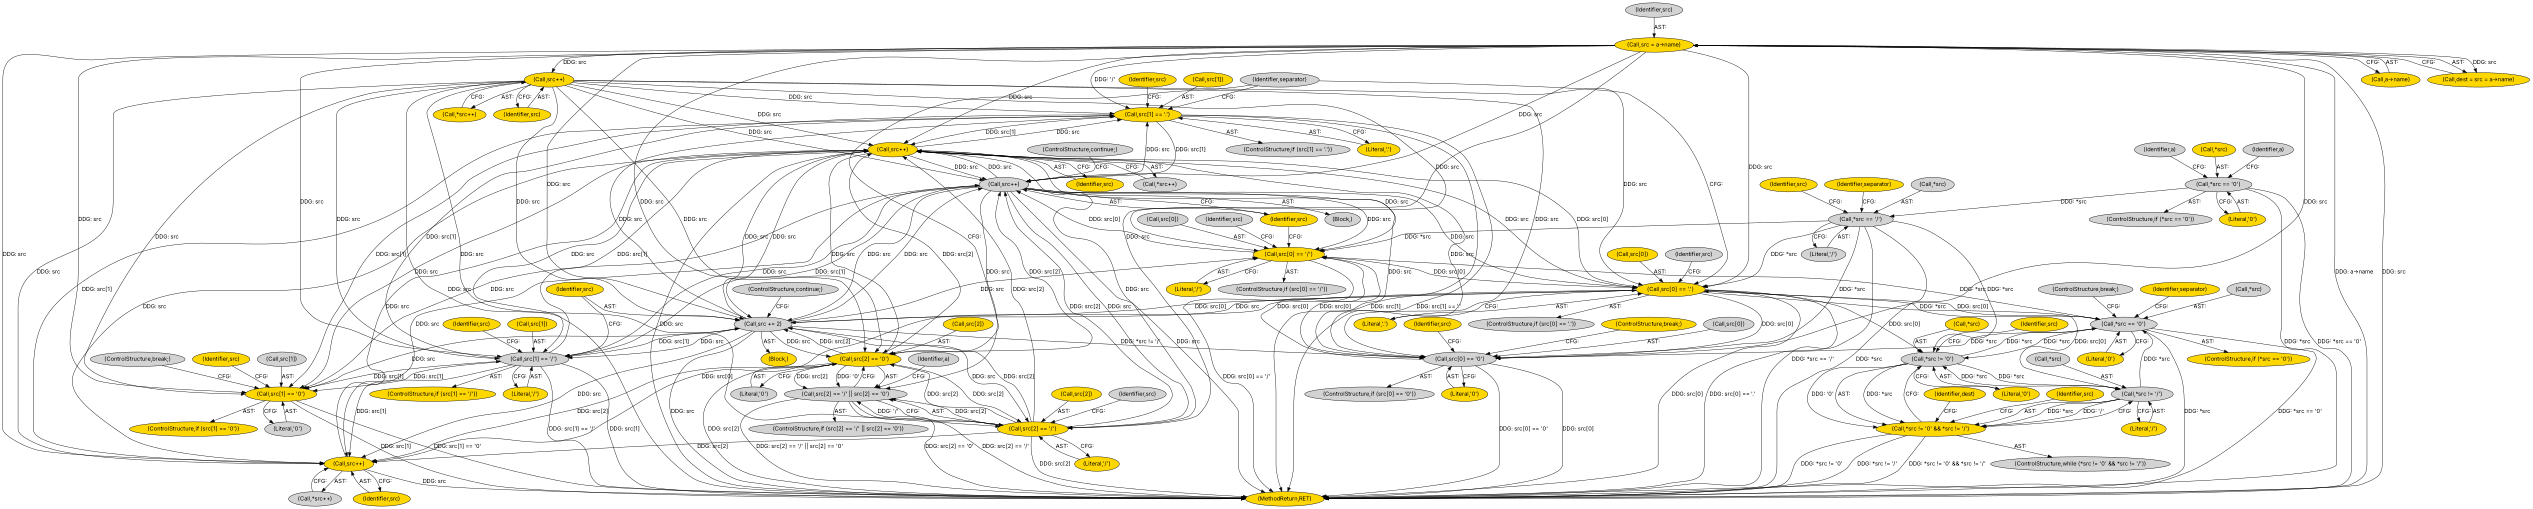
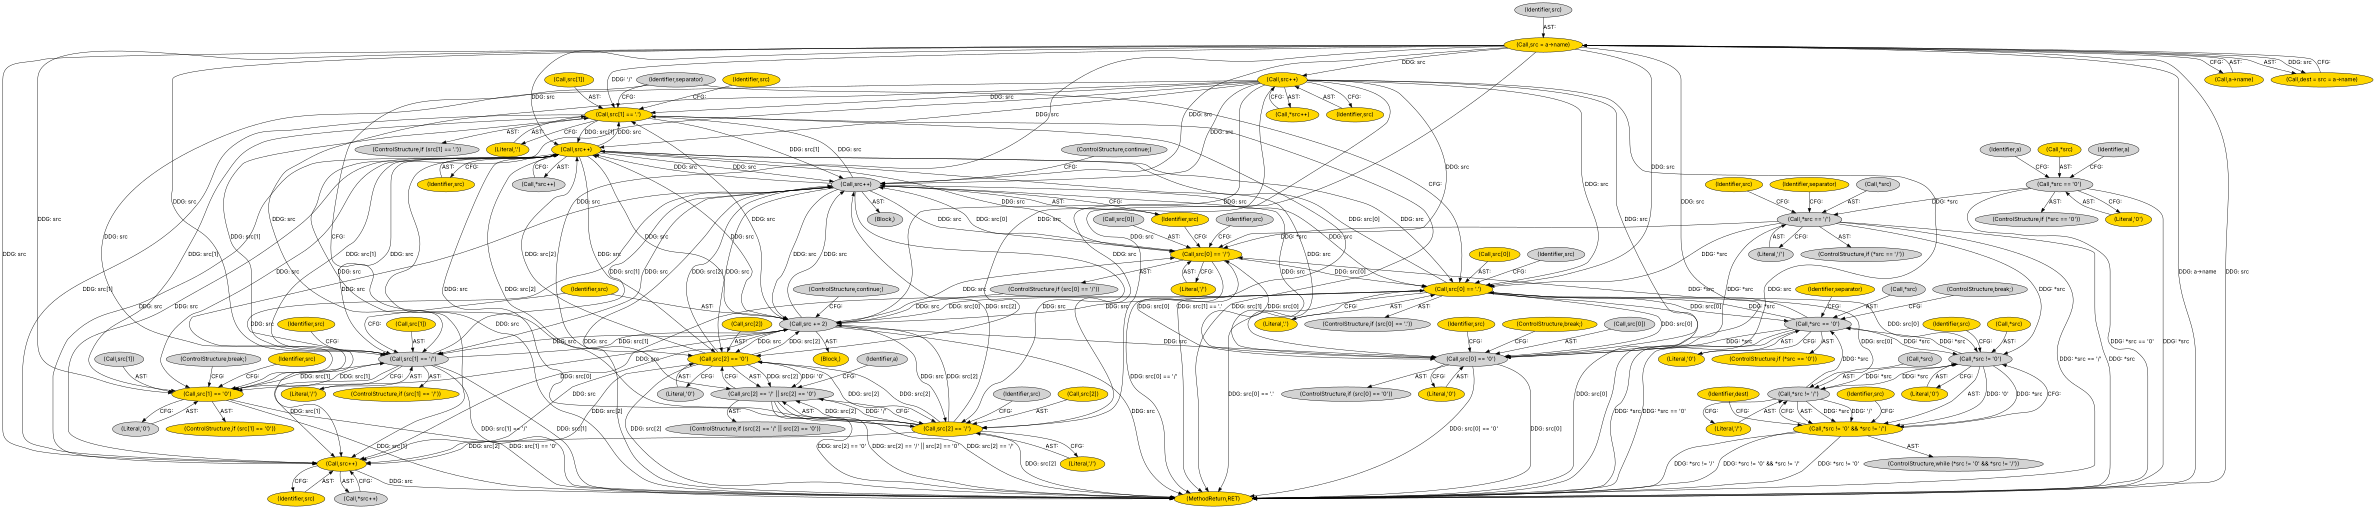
edge "(Call,src = a->name)" -> "(Call,src += 2)": now "(ControlStructure,if (src[0] == '/'))" -> "(Call,src += 2)"
node "(ControlStructure,if (*src == '/'))": added
edge "(Call,src += 2)" -> "(Call,src[0] == '0')": label "DDG: *src != '/'" -> "DDG: src"
